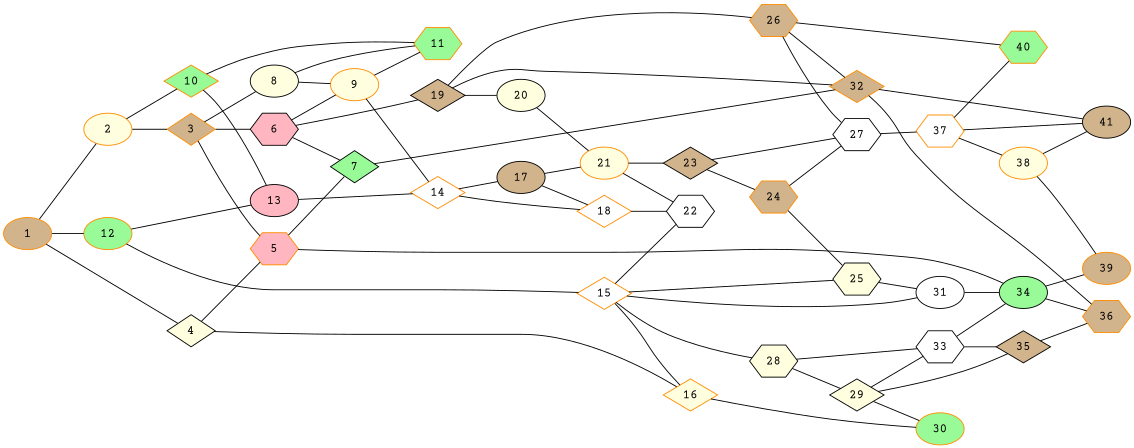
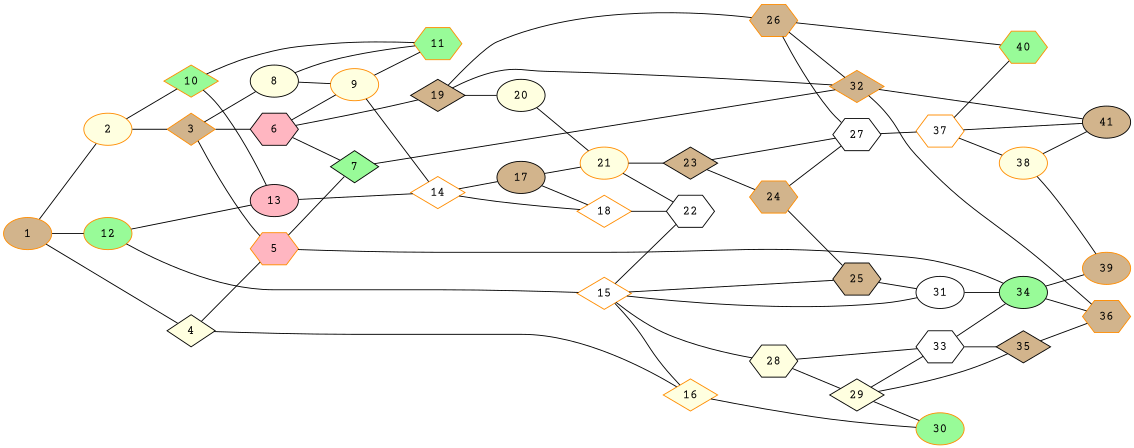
node "25": fillcolor lightyellow -> tan
